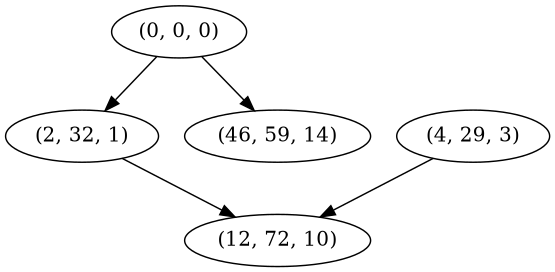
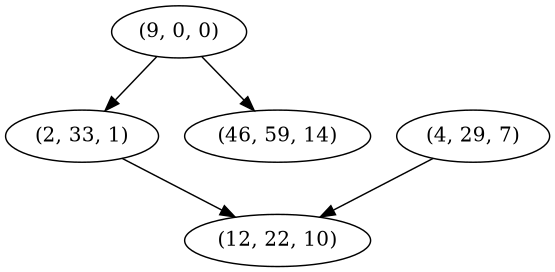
node "(0, 0, 0)": label "(0, 0, 0)" -> "(9, 0, 0)"
node "(2, 32, 1)": label "(2, 32, 1)" -> "(2, 33, 1)"
node "(4, 29, 3)": label "(4, 29, 3)" -> "(4, 29, 7)"
node "(12, 72, 10)": label "(12, 72, 10)" -> "(12, 22, 10)"
